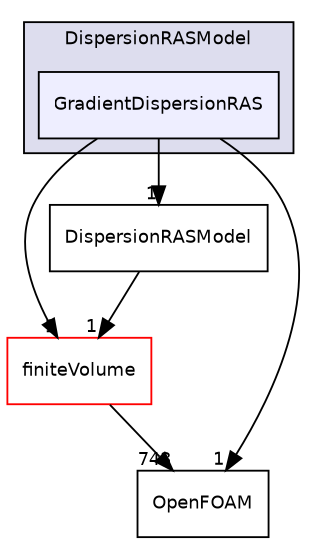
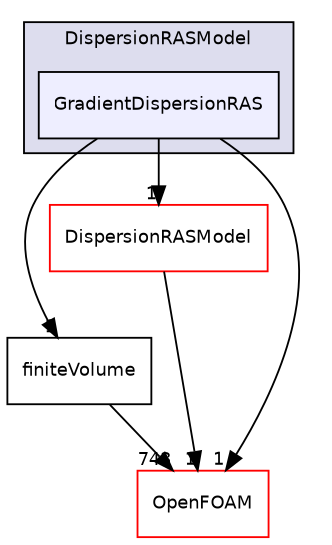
node "DispersionRASModel": color black -> red
edge "DispersionRASModel" -> "finiteVolume": now "DispersionRASModel" -> "OpenFOAM"
node "finiteVolume": color red -> black
node "OpenFOAM": color black -> red
